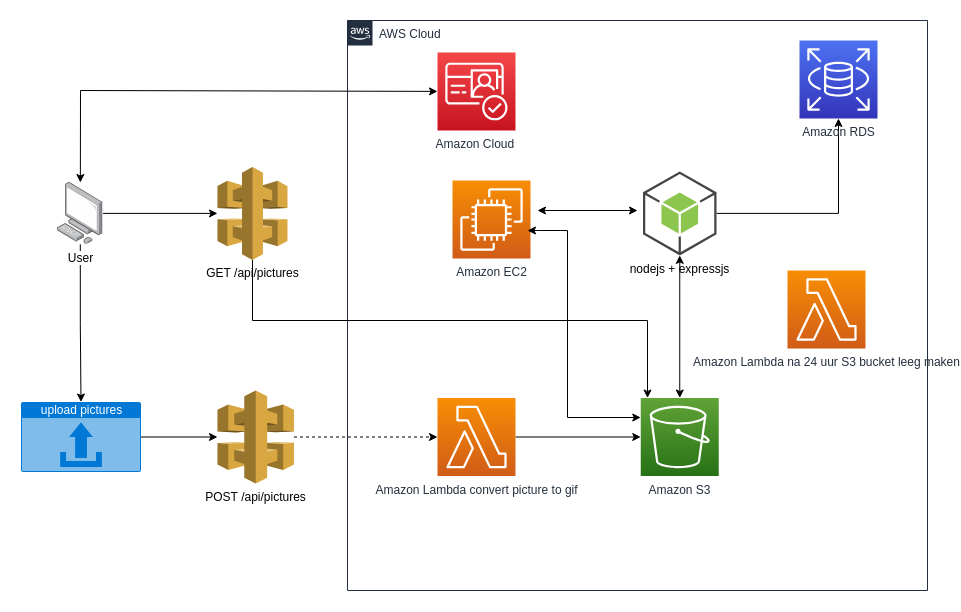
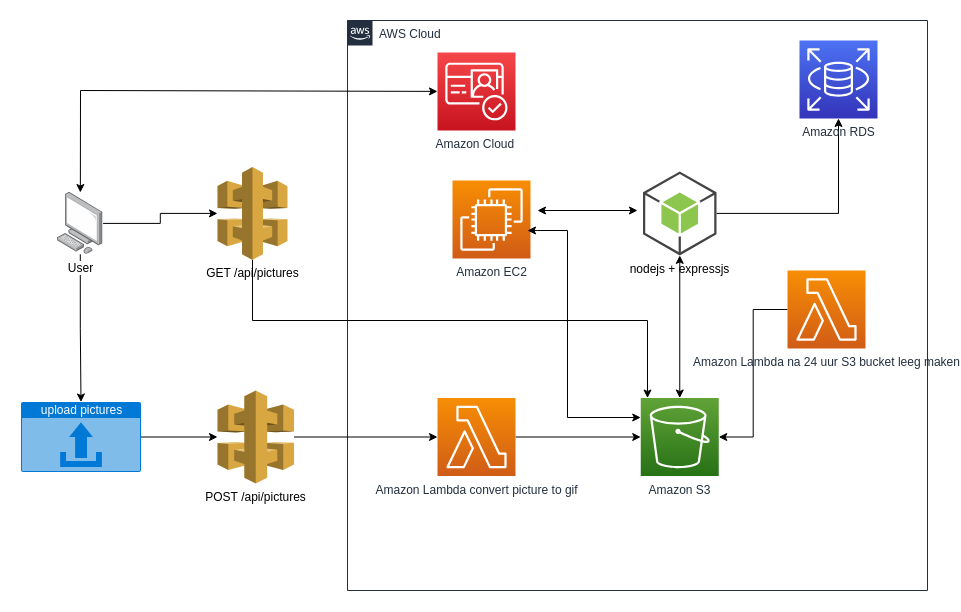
node "User": moved (80, 213) -> (80, 223)
edge "Amazon Lambda na 24 uur S3 bucket leeg maken" -> "Amazon S3": added
edge "POST /api/pictures" -> "Amazon Lambda convert picture to gif": style dashed -> solid
